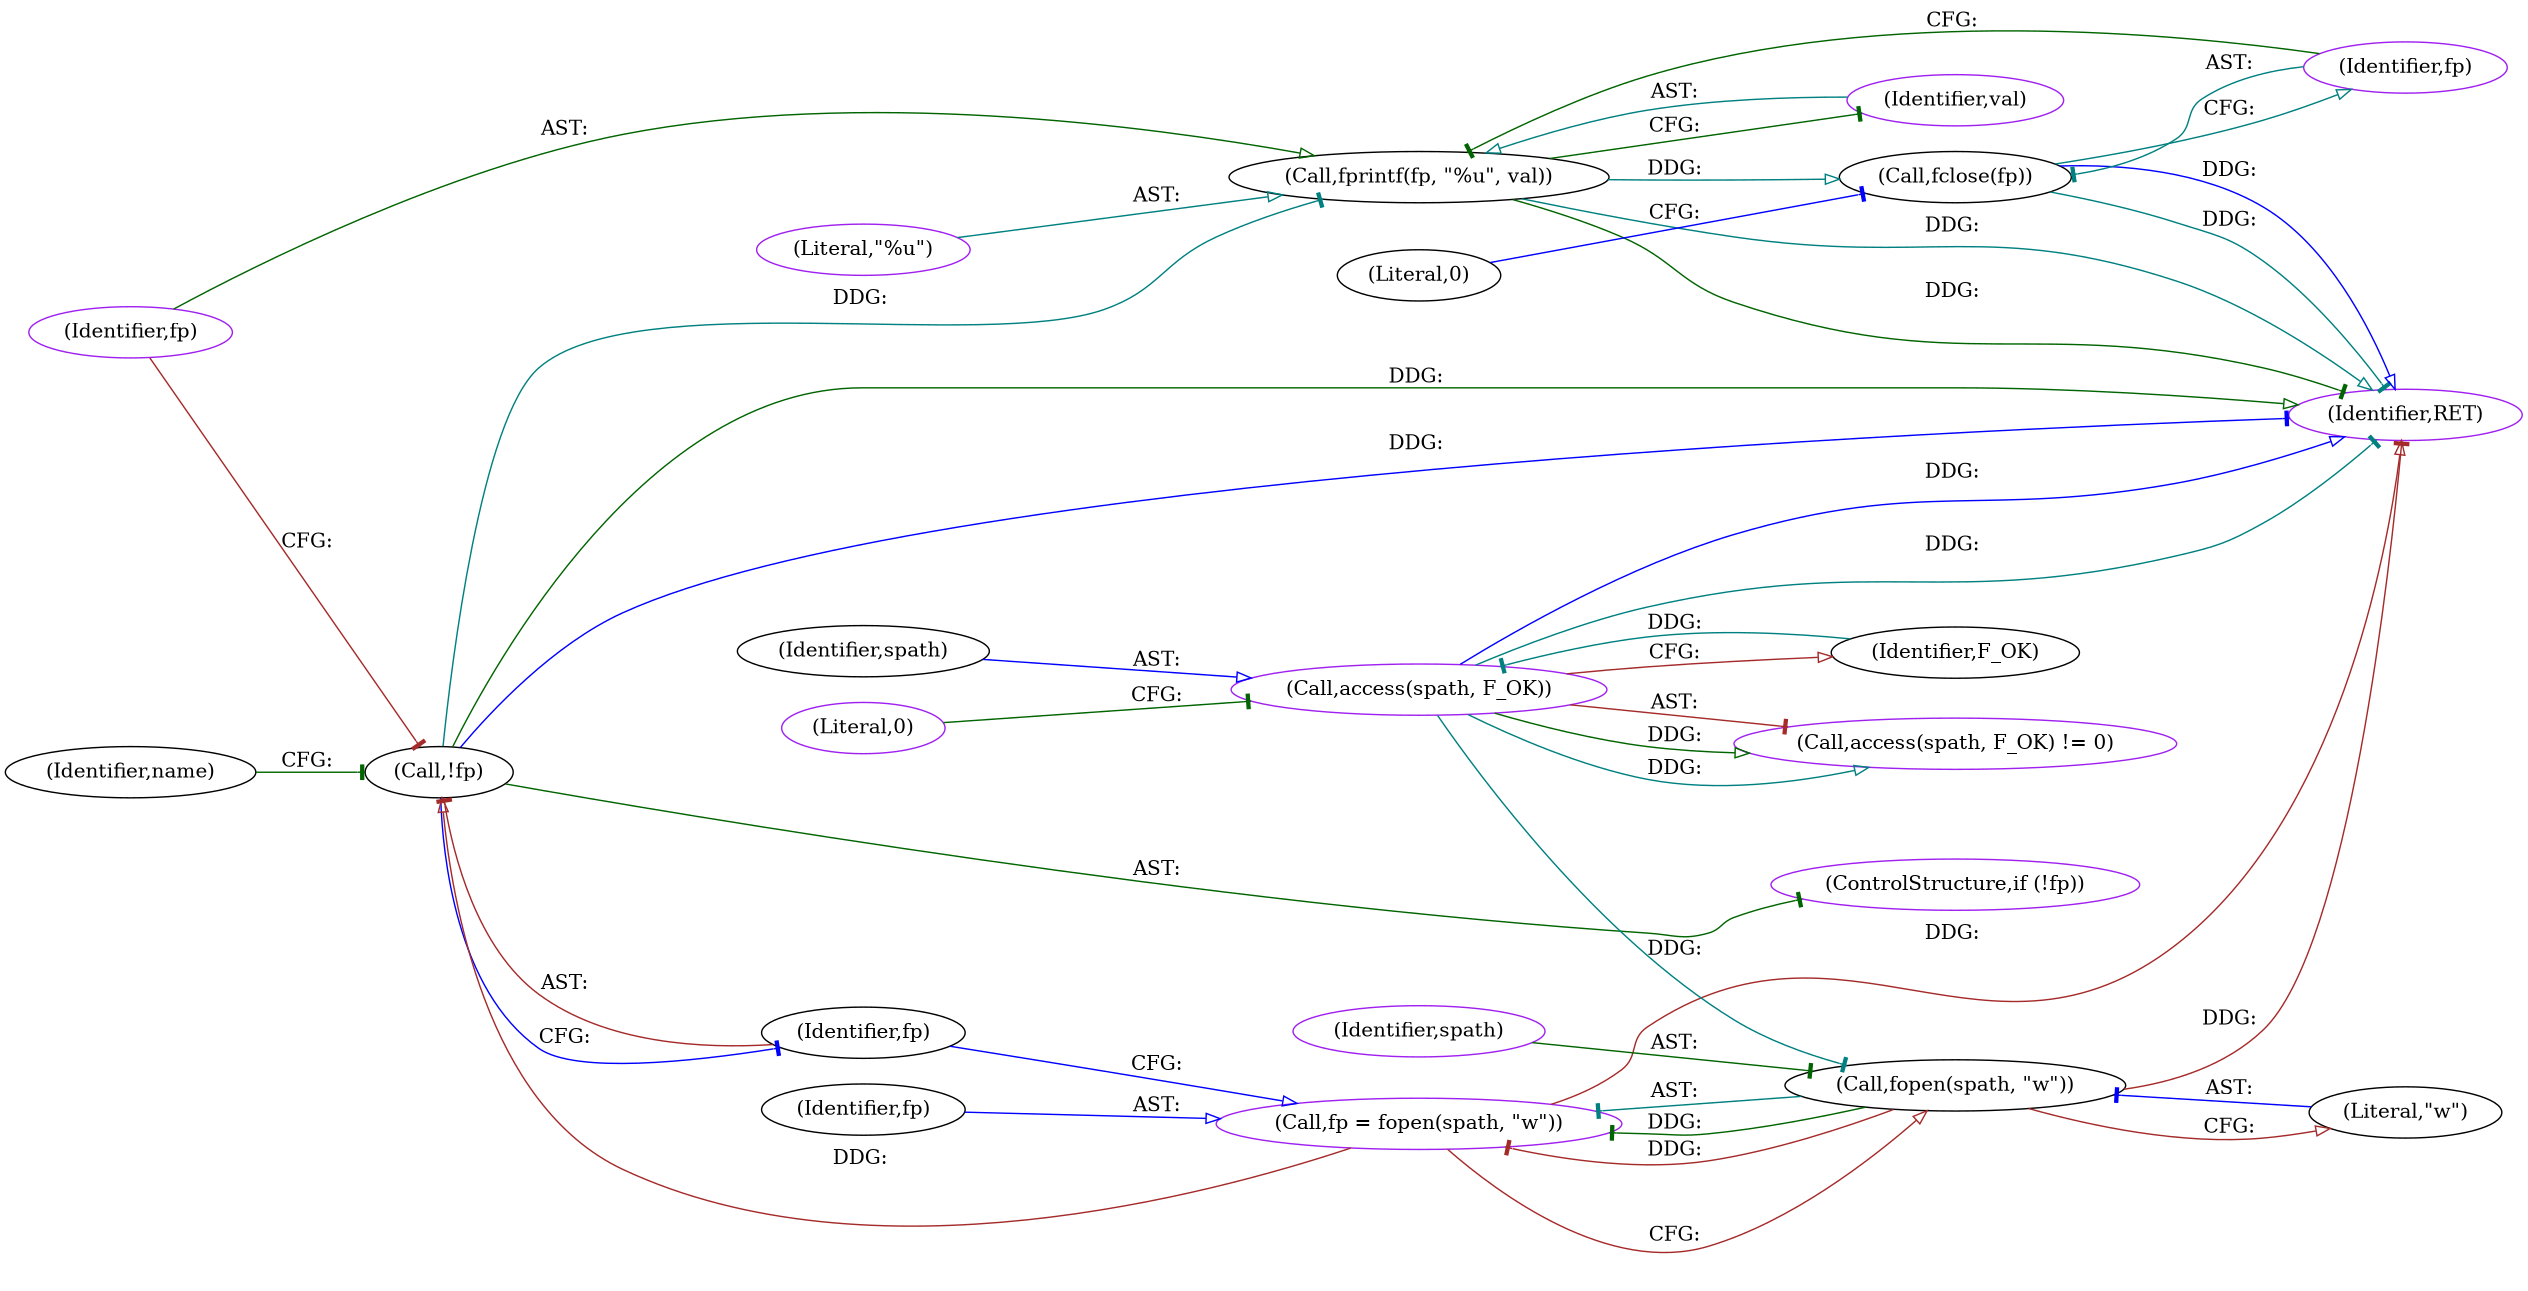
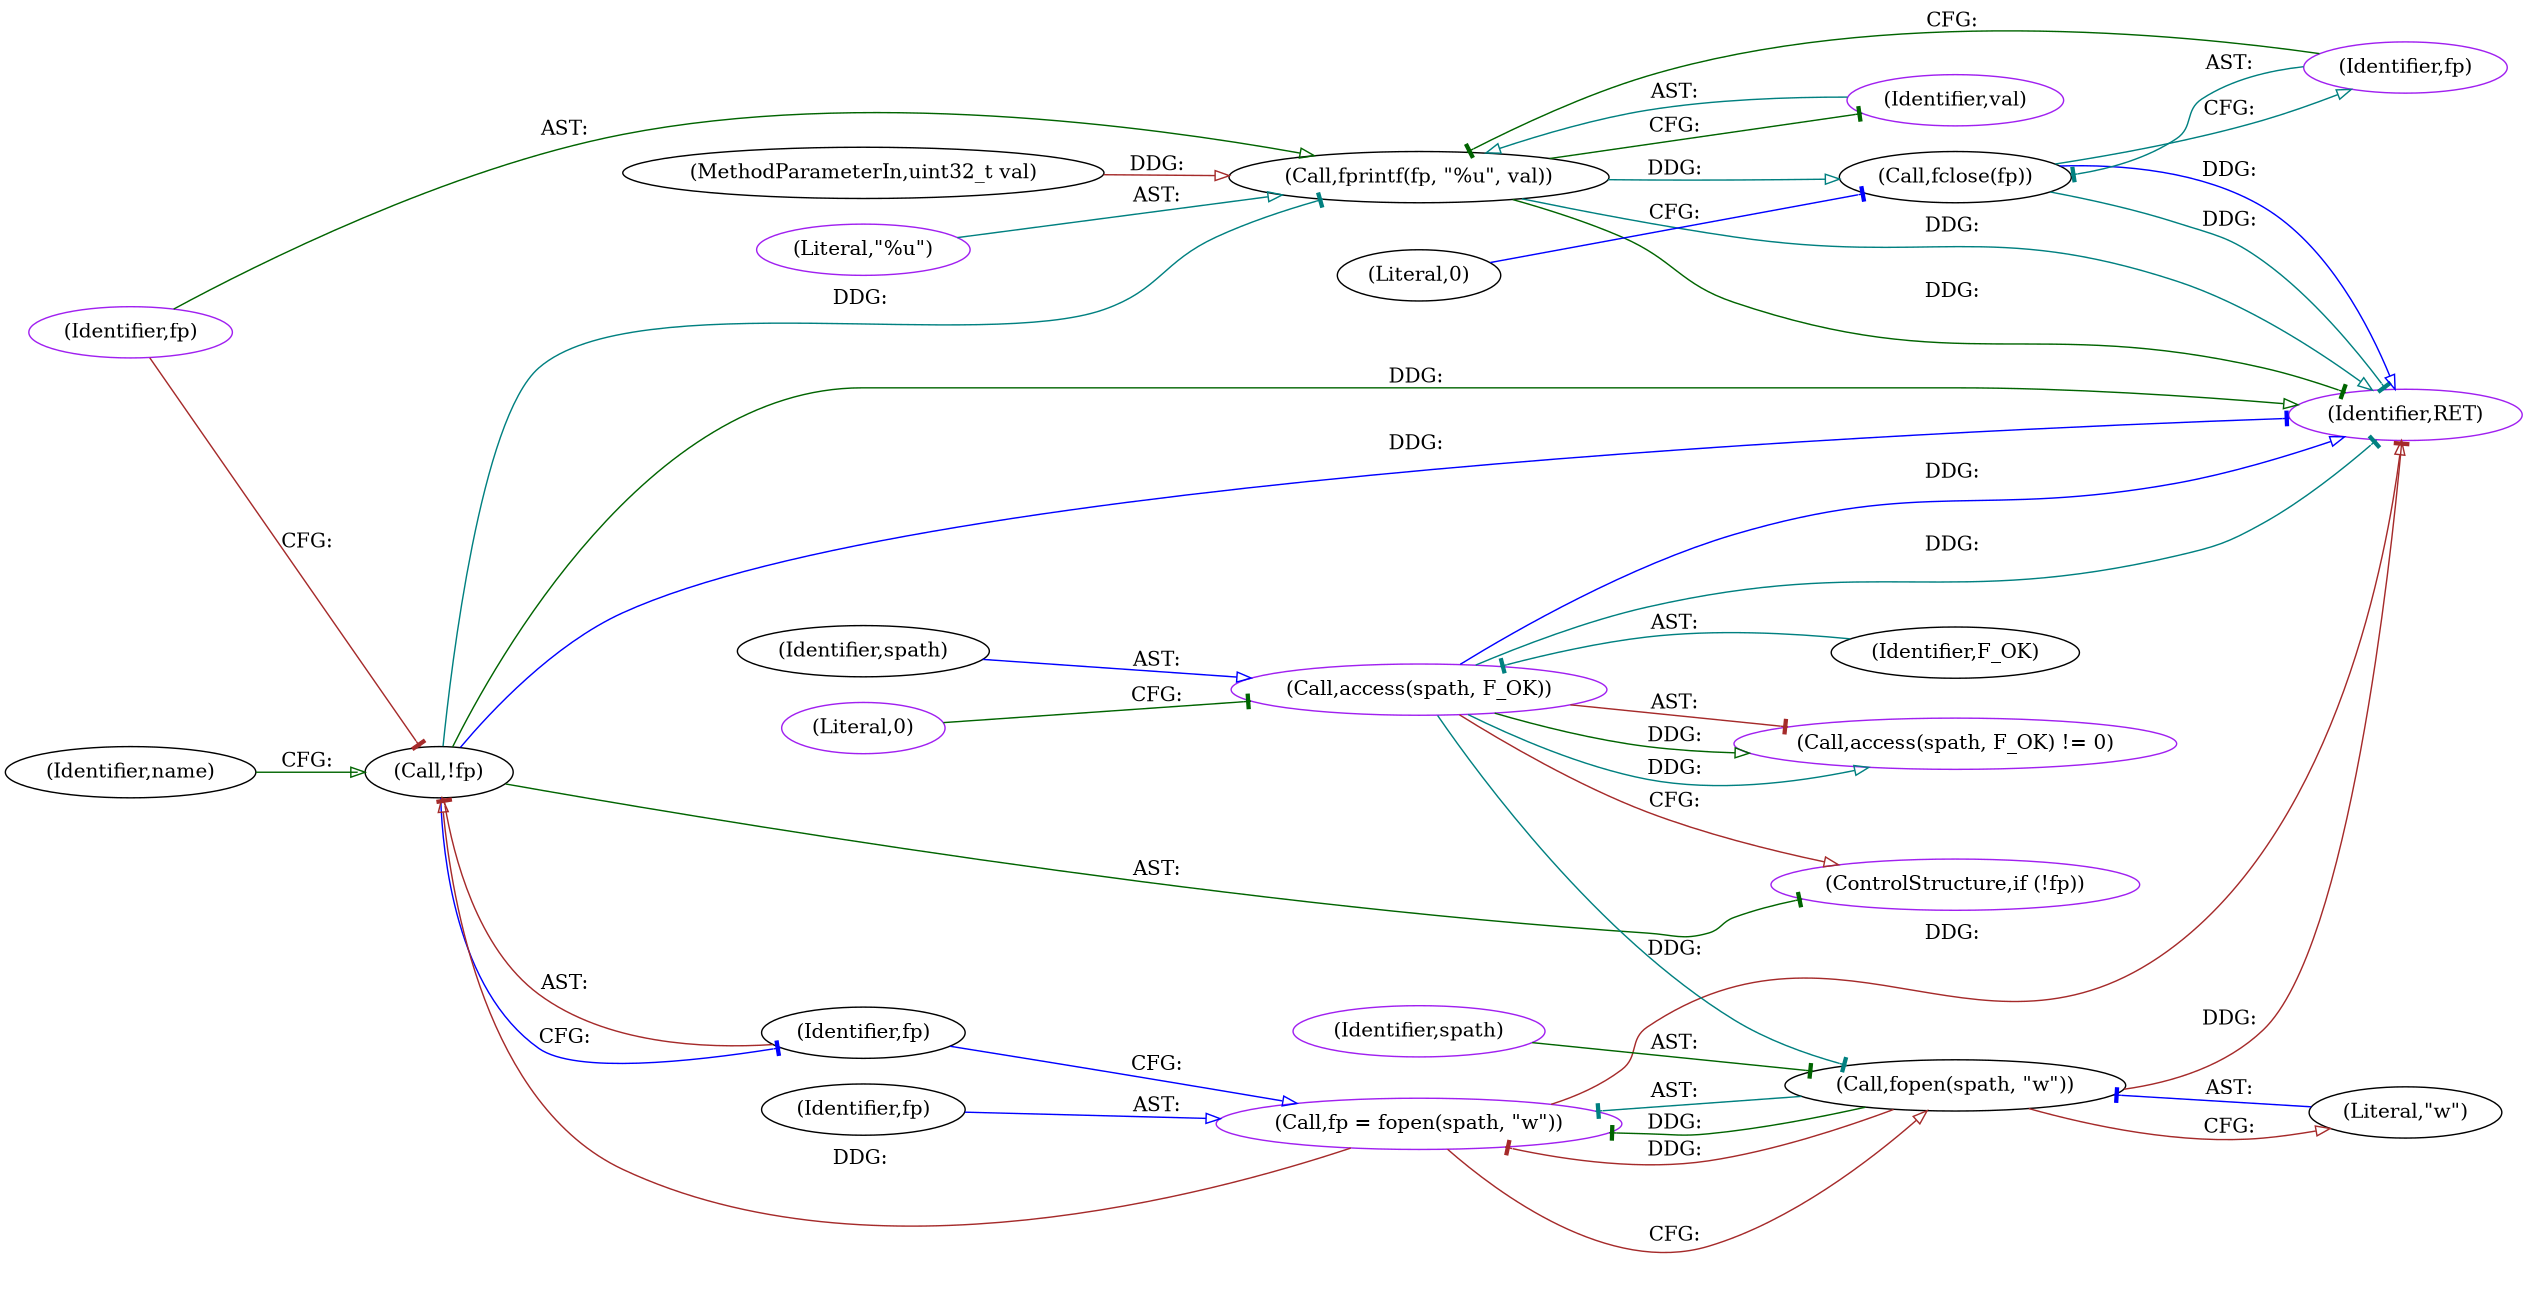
node "(MethodParameterIn,uint32_t val)": added
edge "(Identifier,F_OK)" -> "(Call,access(spath, F_OK))": label "DDG: " -> "AST: "
edge "(Call,access(spath, F_OK))" -> "(Identifier,F_OK)": now "(Call,access(spath, F_OK))" -> "(ControlStructure,if (!fp))"
edge "(Identifier,name)" -> "(Call,!fp)": arrowhead tee -> onormal
